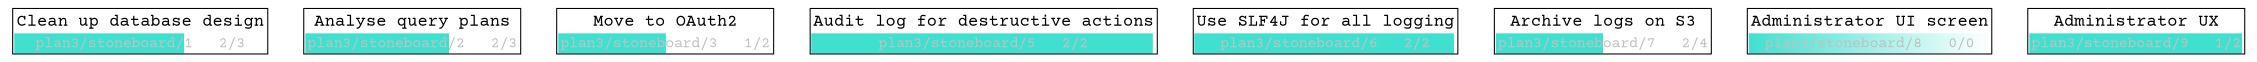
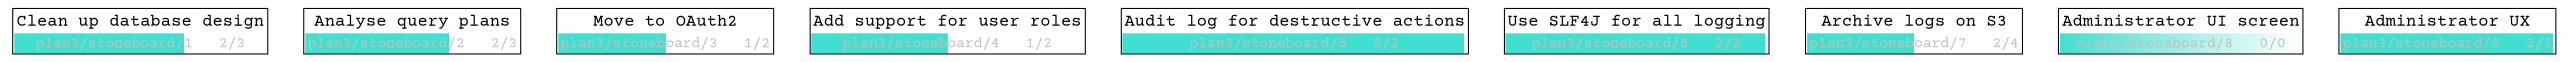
node "Add support for user roles": added
node "Administrator UX": text "plan3/stoneboard/9   1/2" -> "plan3/stoneboard/9   2/2"
